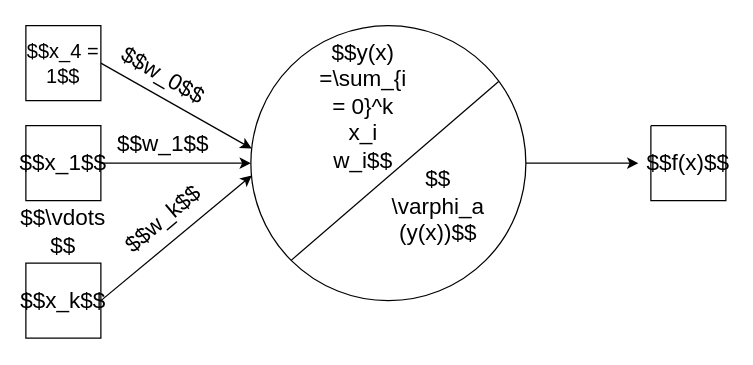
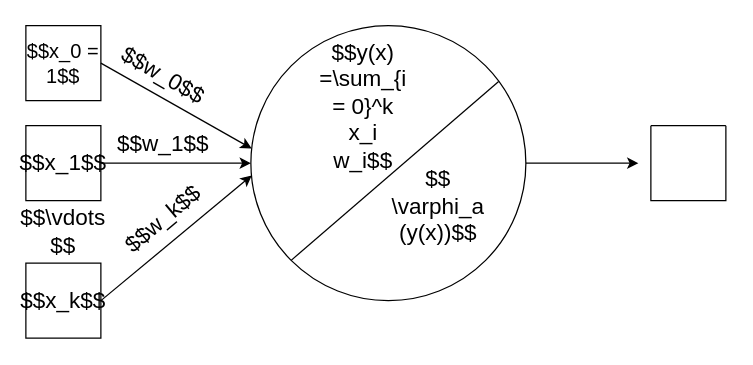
node "$$x_4 = 1$$": label "$$x_4 = 1$$" -> "$$x_0 = 1$$"
node "$$f(x)$$": removed
